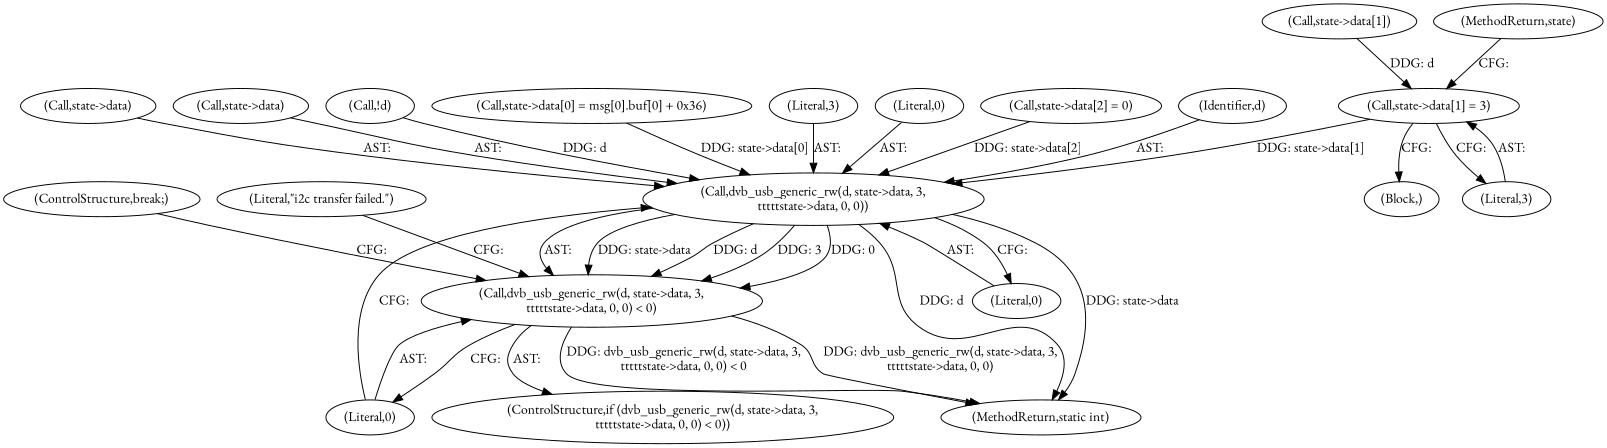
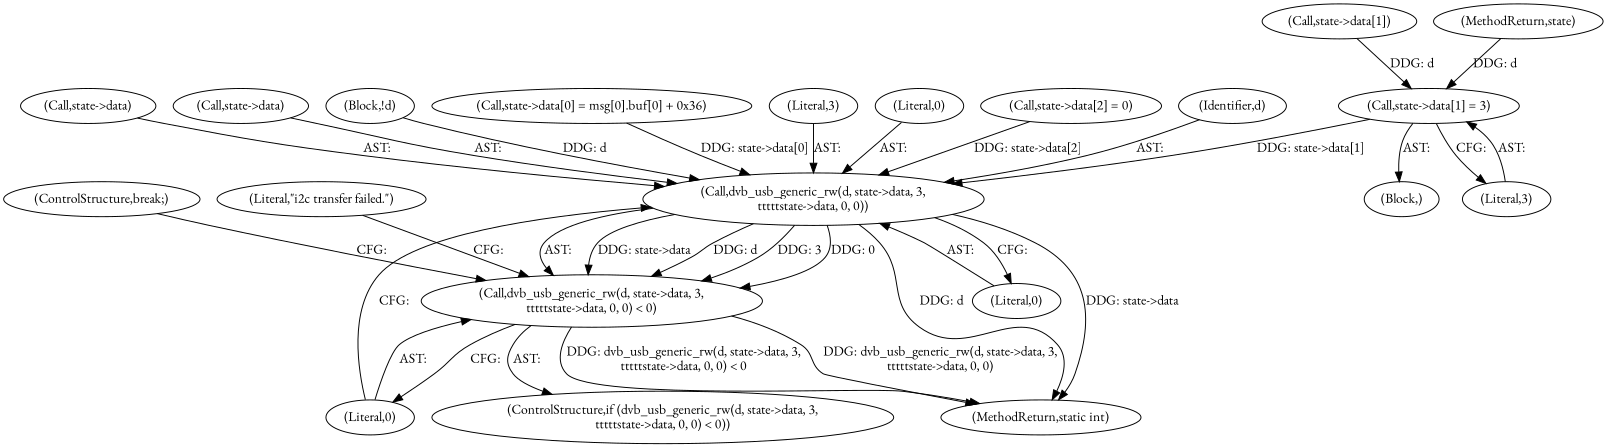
edge "(MethodReturn,state)" -> "(Call,state->data[1] = 3)": label "CFG: " -> "DDG: d"
node "(Call,!d)": label "(Call,!d)" -> "(Block,!d)"
edge "(Call,state->data[1] = 3)" -> "(Block,)": label "CFG: " -> "AST: "
